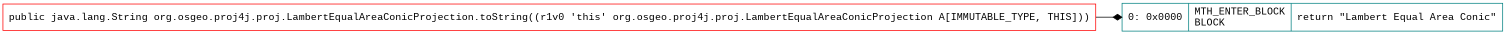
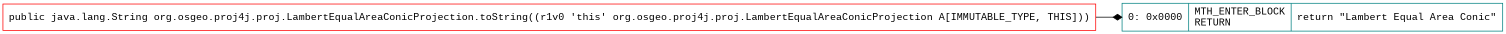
node "0: 0x0000": text "BLOCK" -> "RETURN"
